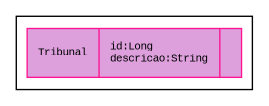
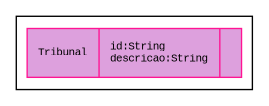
node "Tribunal": text "id:Long" -> "id:String"
